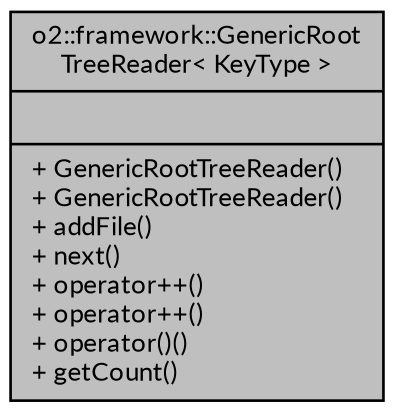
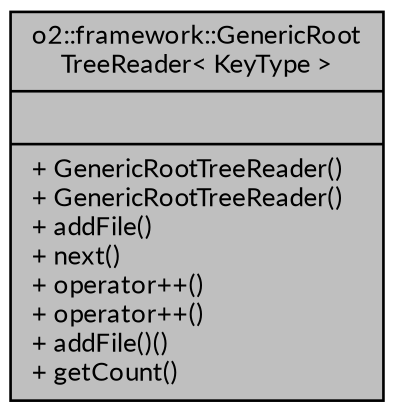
node "o2::framework::GenericRoot": text "+ operator()()" -> "+ addFile()()"
